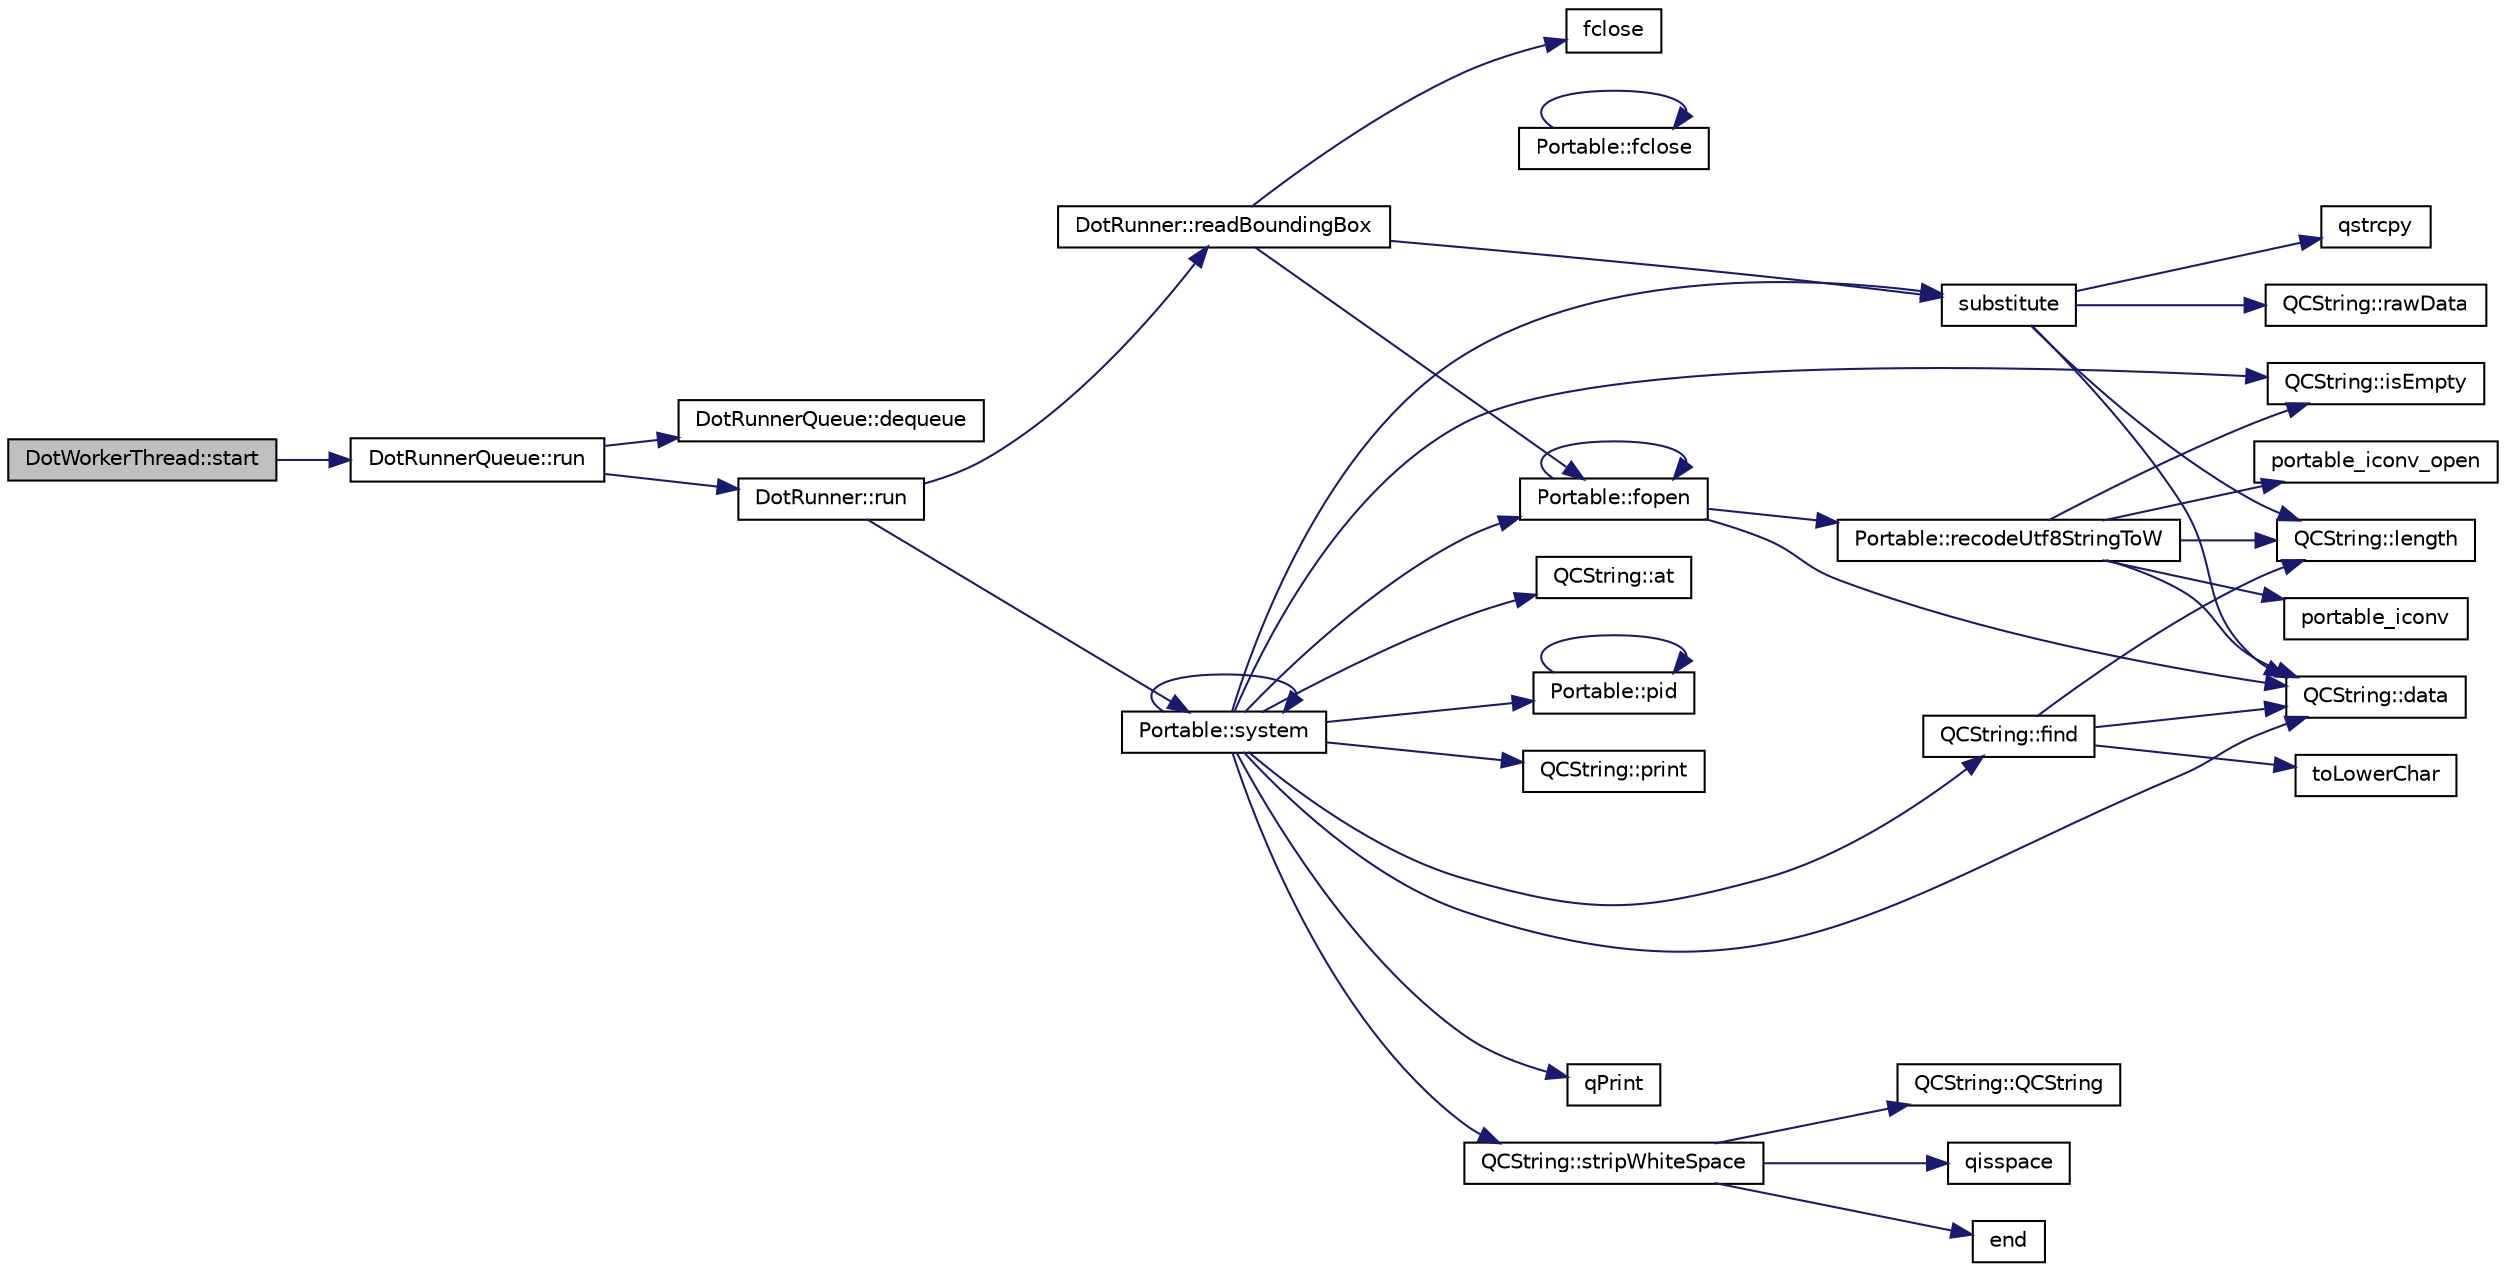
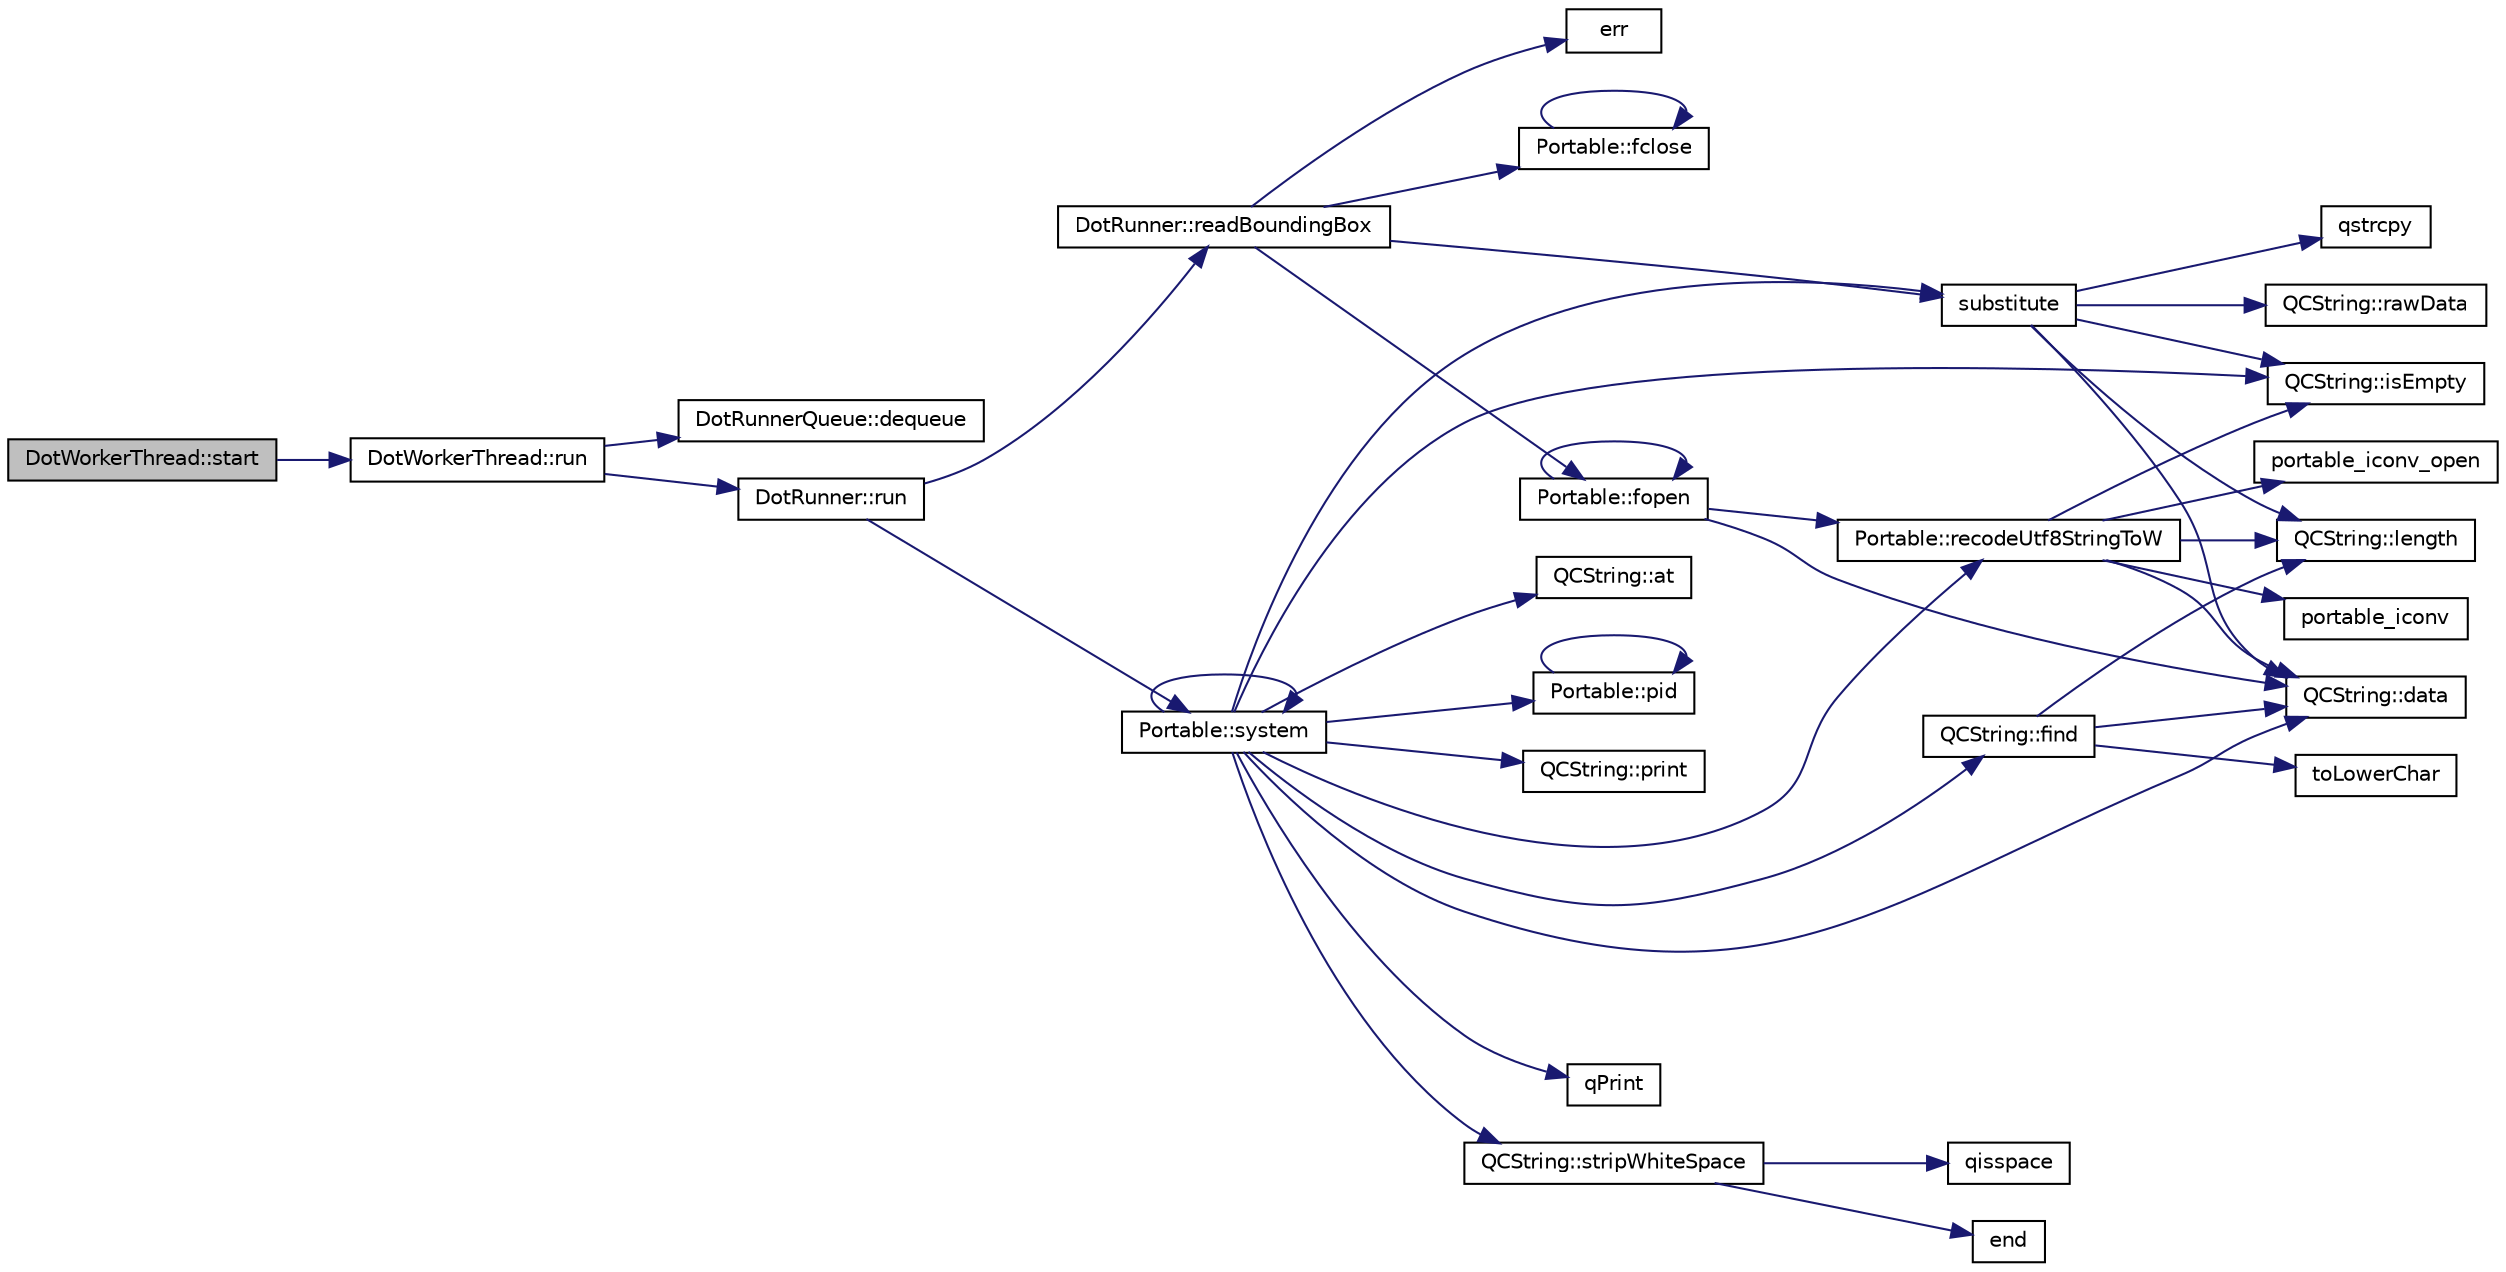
node "fclose": label "fclose" -> "err"
edge "DotRunner::readBoundingBox" -> "Portable::fclose": added
edge "substitute" -> "QCString::isEmpty": added
node "DotRunnerQueue::run": label "DotRunnerQueue::run" -> "DotWorkerThread::run"
edge "Portable::system" -> "Portable::fopen": now "Portable::system" -> "Portable::recodeUtf8StringToW"
node "QCString::QCString": removed
